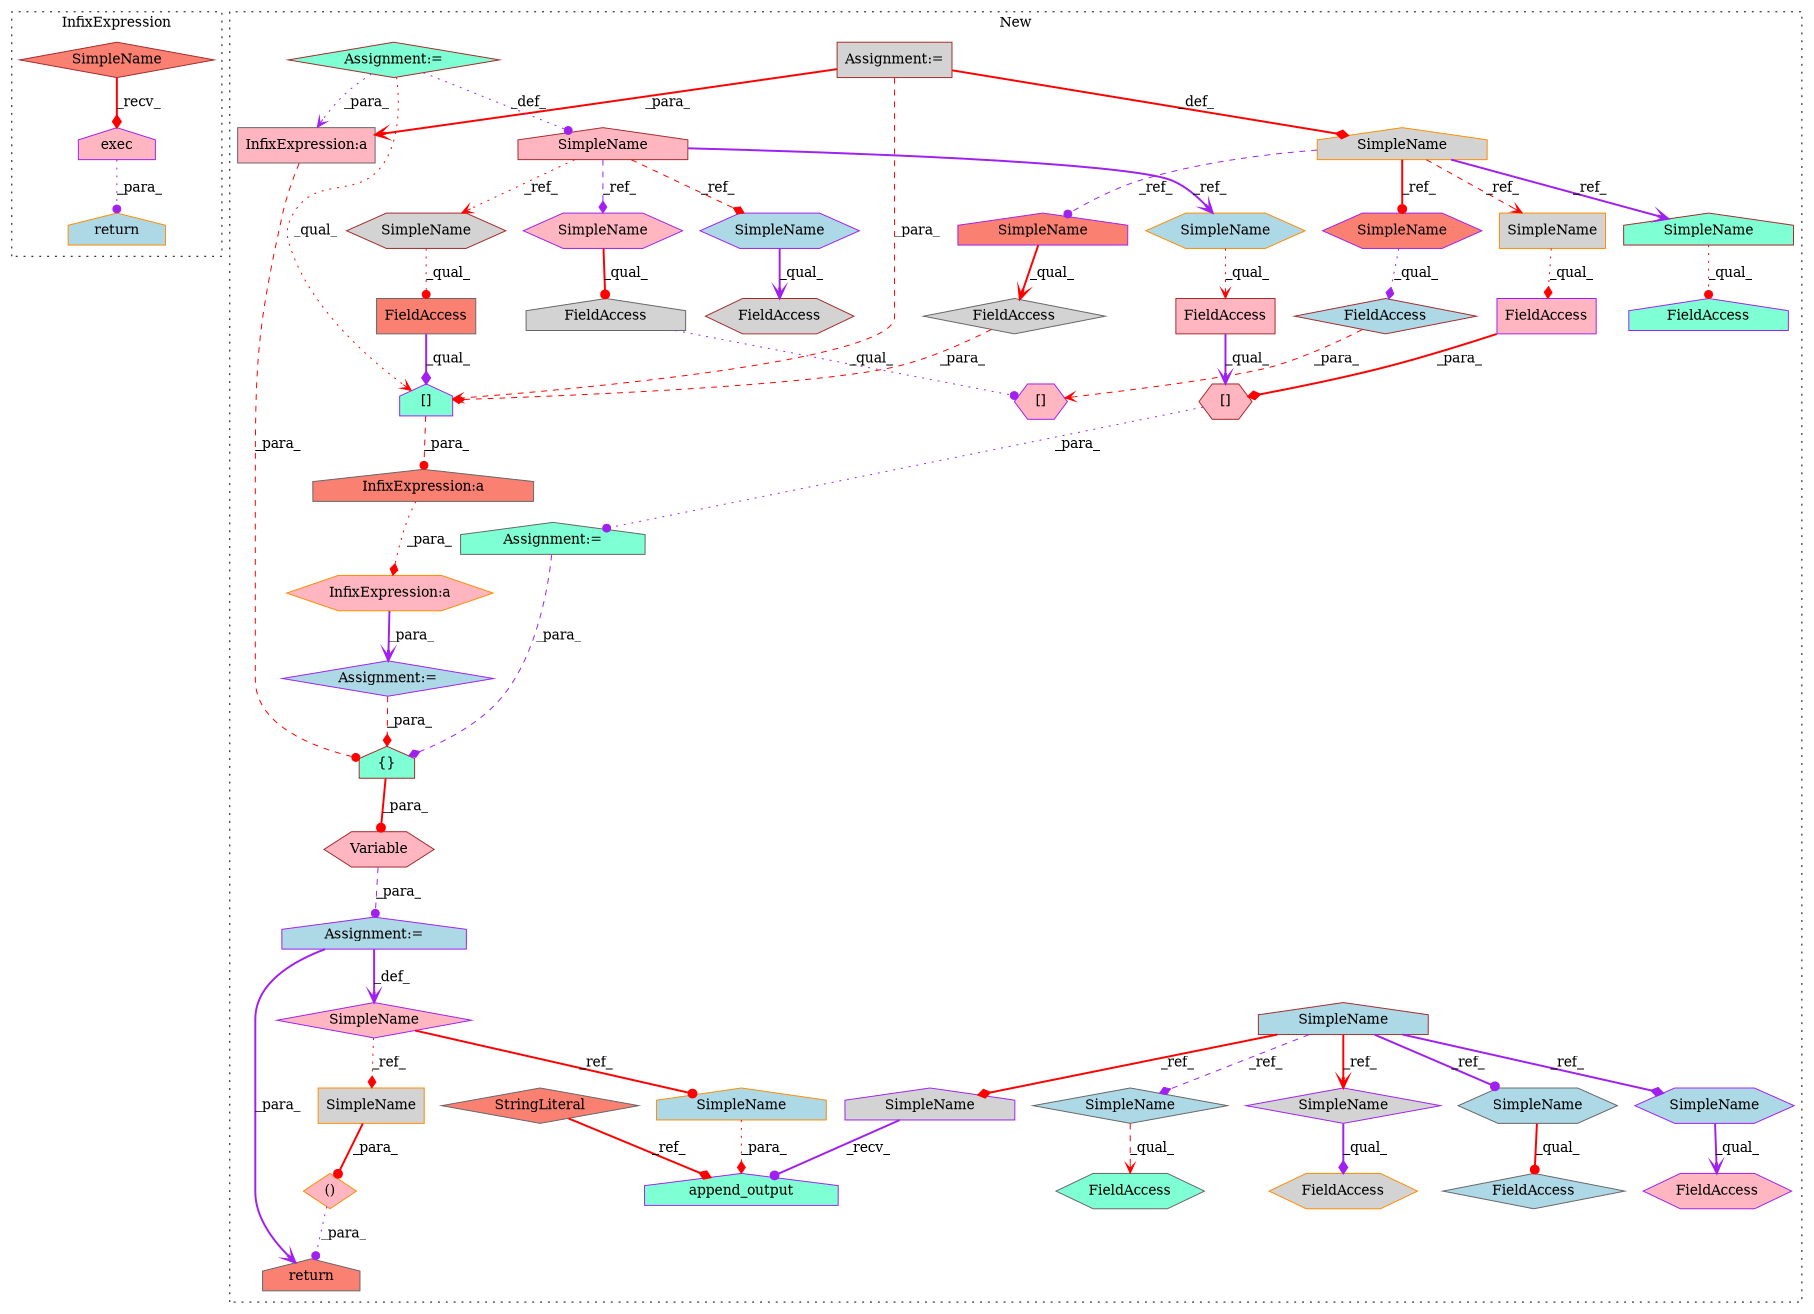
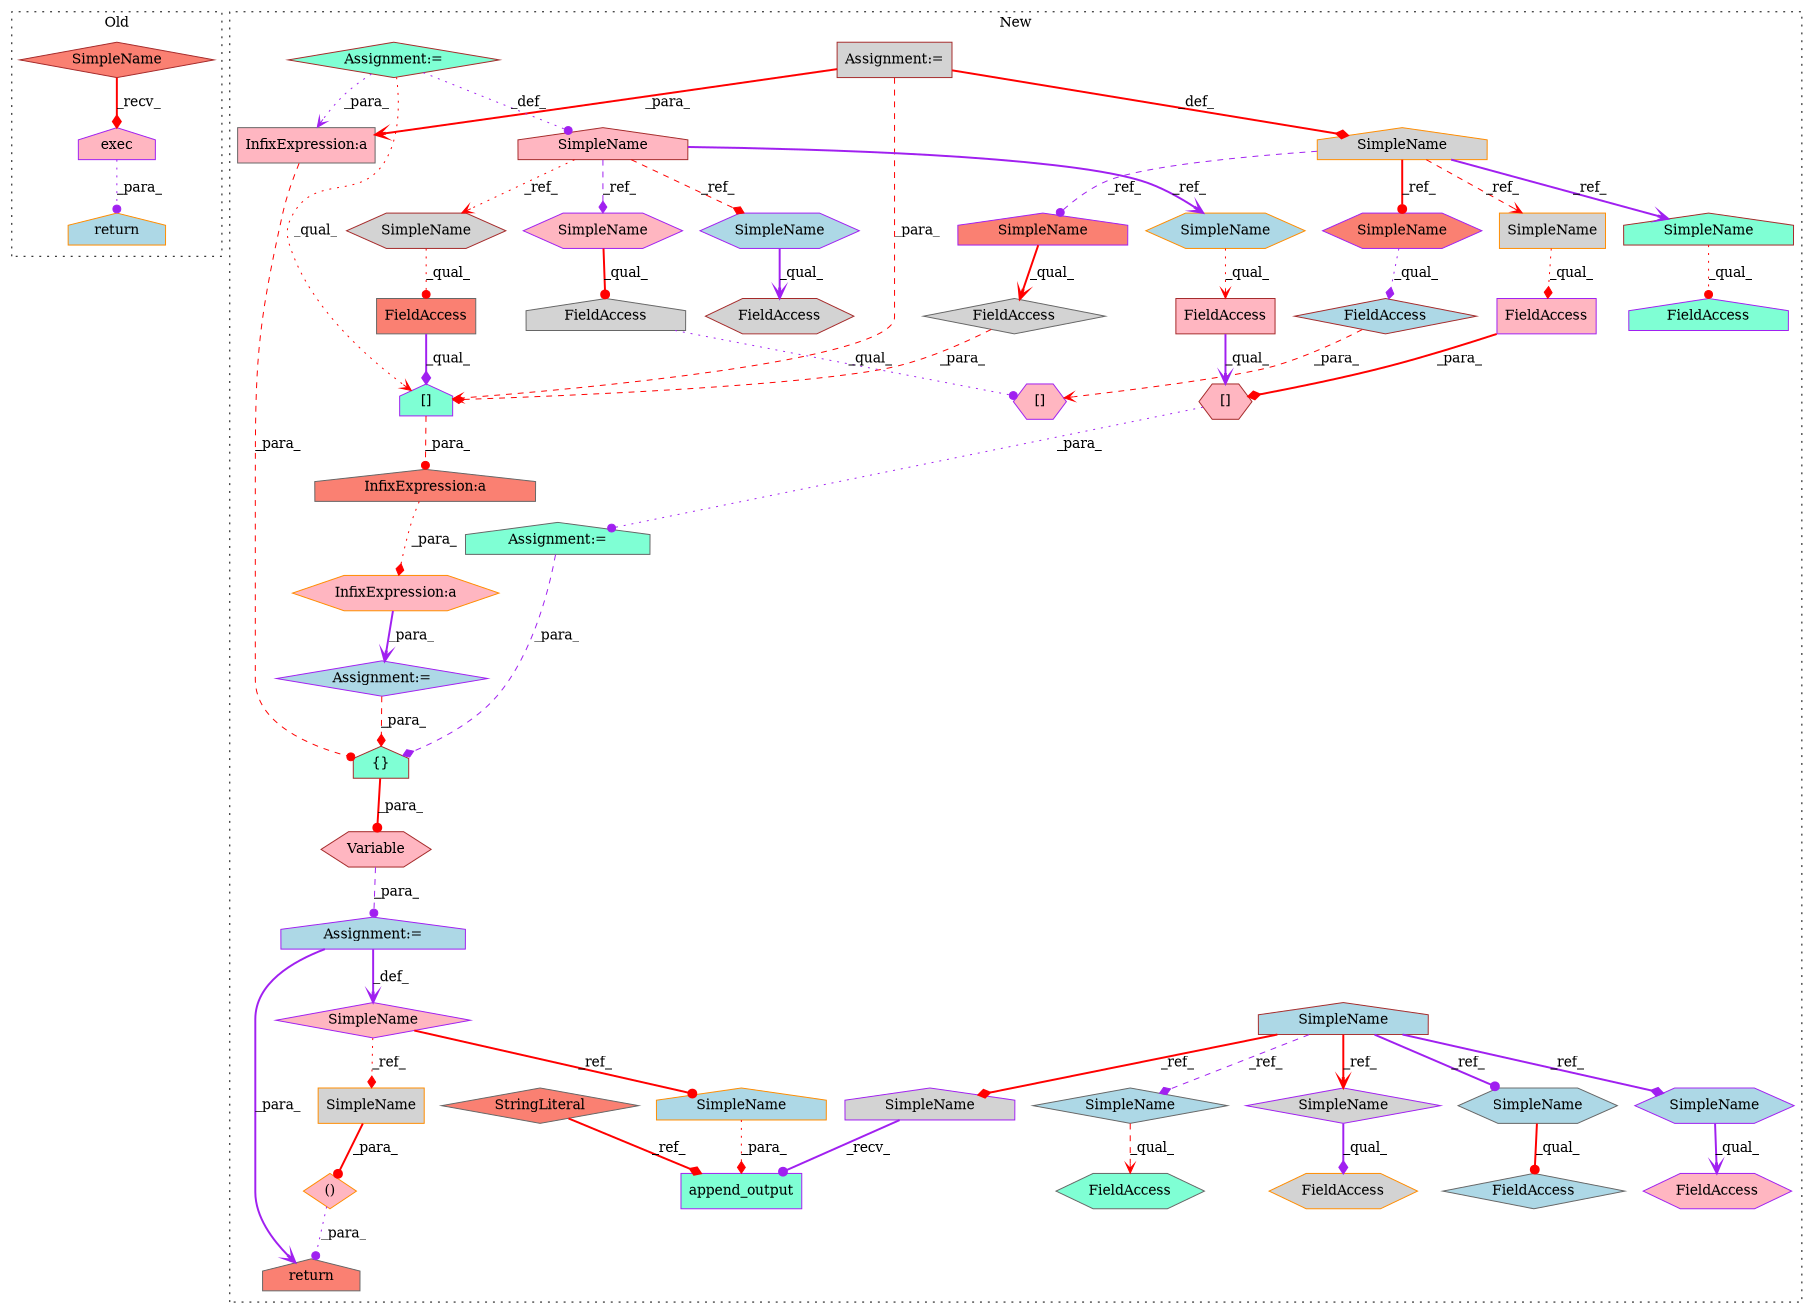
cluster "InfixExpression": label "InfixExpression" -> "Old"
node "append_output": shape house -> box
